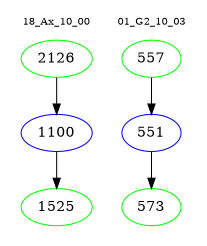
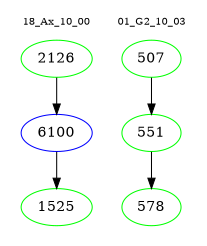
node "557": label "557" -> "507"
node "1100": label "1100" -> "6100"
node "551": color blue -> green
node "573": label "573" -> "578"
